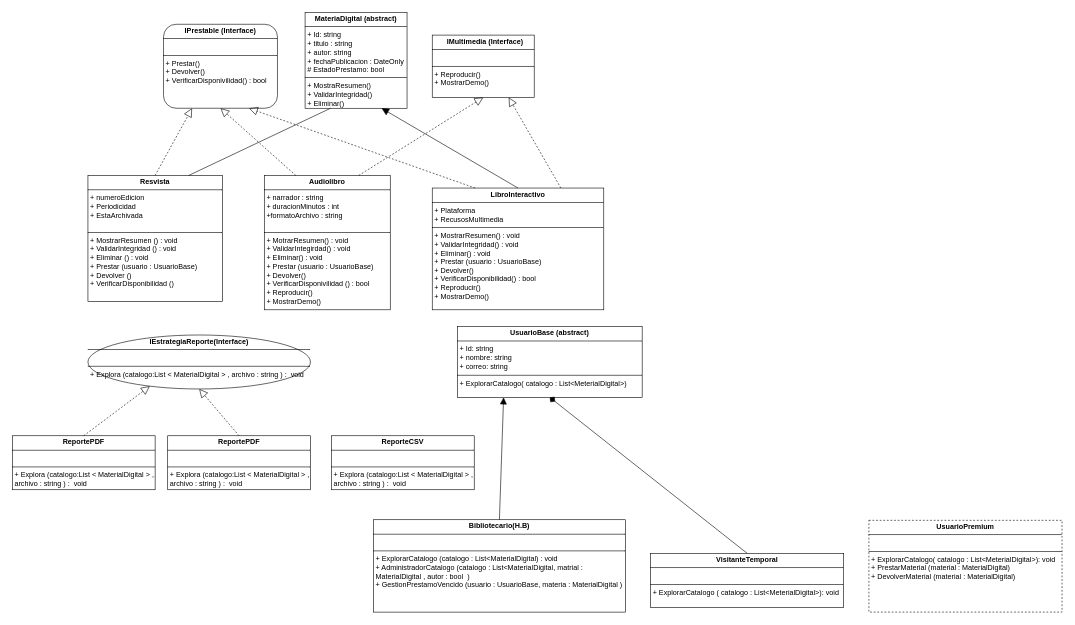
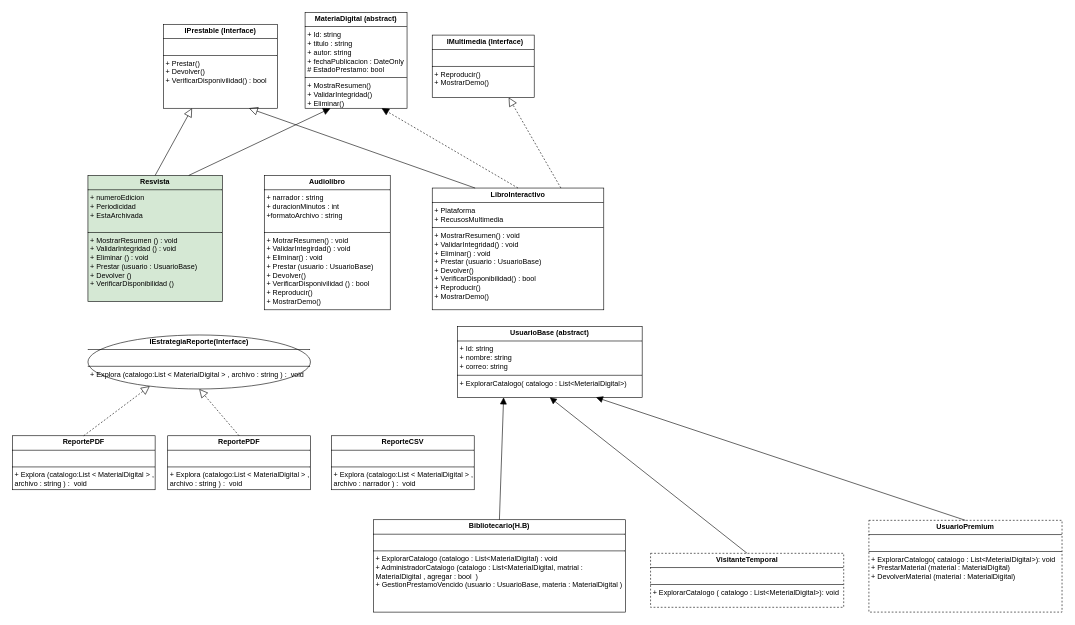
node "IPrestable (Interface) + Prestar() + Devolver() + VerificarDisponivilidad() : bool": shape rounded rectangle -> rectangle
edge "MateriaDigital (abstract) + Id: string + titulo : string + autor: string + fechaPublicacion : DateOnly # EstadoPrestamo: bool + MostraResumen() + ValidarIntegridad() + Eliminar()" -- "Resvista + numeroEdicion + Periodicidad + EstaArchivada + MostrarResumen () : void + ValidarIntegridad () : void + Eliminar () : void + Prestar (usuario : UsuarioBase) + Devolver () + VerificarDisponibilidad ()": arrowhead none -> block
edge "Audiolibro + narrador : string + duracionMinutos : int +formatoArchivo : string + MotrarResumen() : void + ValidarIntegirdad() : void + Eliminar() : void + Prestar (usuario : UsuarioBase) + Devolver() + VerificarDisponivilidad () : bool + Reproducir() + MostrarDemo()" -> "IMultimedia (Interface) + Reproducir() + MostrarDemo()": removed
edge "Audiolibro + narrador : string + duracionMinutos : int +formatoArchivo : string + MotrarResumen() : void + ValidarIntegirdad() : void + Eliminar() : void + Prestar (usuario : UsuarioBase) + Devolver() + VerificarDisponivilidad () : bool + Reproducir() + MostrarDemo()" -> "IPrestable (Interface) + Prestar() + Devolver() + VerificarDisponivilidad() : bool": removed
edge "Resvista + numeroEdicion + Periodicidad + EstaArchivada + MostrarResumen () : void + ValidarIntegridad () : void + Eliminar () : void + Prestar (usuario : UsuarioBase) + Devolver () + VerificarDisponibilidad ()" -> "IPrestable (Interface) + Prestar() + Devolver() + VerificarDisponivilidad() : bool": style dashed -> solid
edge "LibroInteractivo + Plataforma + RecusosMultimedia + MostrarResumen() : void + ValidarIntegridad() : void + Eliminar() : void + Prestar (usuario : UsuarioBase) + Devolver() + VerificarDisponibilidad() : bool + Reproducir() + MostrarDemo()" -> "IPrestable (Interface) + Prestar() + Devolver() + VerificarDisponivilidad() : bool": style dashed -> solid
edge "LibroInteractivo + Plataforma + RecusosMultimedia + MostrarResumen() : void + ValidarIntegridad() : void + Eliminar() : void + Prestar (usuario : UsuarioBase) + Devolver() + VerificarDisponibilidad() : bool + Reproducir() + MostrarDemo()" -> "MateriaDigital (abstract) + Id: string + titulo : string + autor: string + fechaPublicacion : DateOnly # EstadoPrestamo: bool + MostraResumen() + ValidarIntegridad() + Eliminar()": style solid -> dashed
node "Resvista + numeroEdicion + Periodicidad + EstaArchivada + MostrarResumen () : void + ValidarIntegridad () : void + Eliminar () : void + Prestar (usuario : UsuarioBase) + Devolver () + VerificarDisponibilidad ()": fillcolor #ffffff -> #d5e8d4
edge "VisitanteTemporal + ExplorarCatalogo ( catalogo : List<MeterialDigital>): void" -> "UsuarioBase (abstract) + Id: string + nombre: string + correo: string + ExplorarCatalogo( catalogo : List<MeterialDigital>)": arrowhead diamond -> block
node "ReporteCSV + Explora (catalogo:List < MaterialDigital > , archivo : string ) : void": label "ReporteCSV + Explora (catalogo:List < MaterialDigital > , archivo : string ) : void" -> "ReporteCSV + Explora (catalogo:List < MaterialDigital > , archivo : narrador ) : void"
edge "UsuarioPremium + ExplorarCatalogo( catalogo : List<MeterialDigital>): void + PrestarMaterial (material : MaterialDigital) + DevolverMaterial (material : MaterialDigital)" -> "UsuarioBase (abstract) + Id: string + nombre: string + correo: string + ExplorarCatalogo( catalogo : List<MeterialDigital>)": added
node "Bibliotecario(H.B) + ExplorarCatalogo (catalogo : List<MaterialDigital) : void + AdministradorCatalogo (catalogo : List<MaterialDigital, matrial : MaterialDigital , autor : bool ) + GestionPrestamoVencido (usuario : UsuarioBase, materia : MaterialDigital )": label "Bibliotecario(H.B) + ExplorarCatalogo (catalogo : List<MaterialDigital) : void + AdministradorCatalogo (catalogo : List<MaterialDigital, matrial : MaterialDigital , autor : bool ) + GestionPrestamoVencido (usuario : UsuarioBase, materia : MaterialDigital )" -> "Bibliotecario(H.B) + ExplorarCatalogo (catalogo : List<MaterialDigital) : void + AdministradorCatalogo (catalogo : List<MaterialDigital, matrial : MaterialDigital , agregar : bool ) + GestionPrestamoVencido (usuario : UsuarioBase, materia : MaterialDigital )"
node "VisitanteTemporal + ExplorarCatalogo ( catalogo : List<MeterialDigital>): void": style solid -> dashed
